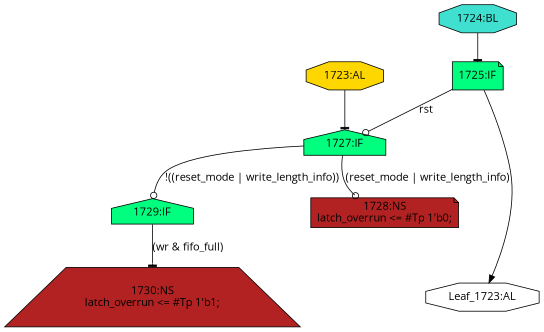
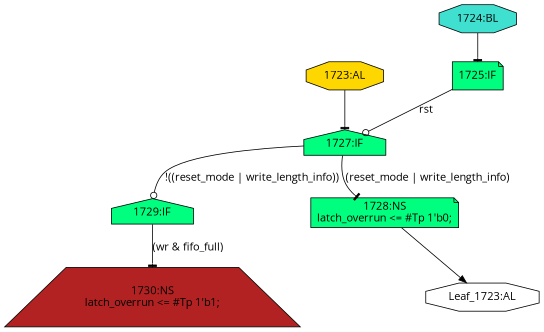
edge "1727:IF" -> "1728:NS latch_overrun <= #Tp 1'b0;": arrowhead odot -> tee
edge "1725:IF" -> "Leaf_1723:AL": now "1728:NS latch_overrun <= #Tp 1'b0;" -> "Leaf_1723:AL"
node "1728:NS latch_overrun <= #Tp 1'b0;": fillcolor firebrick -> springgreen
